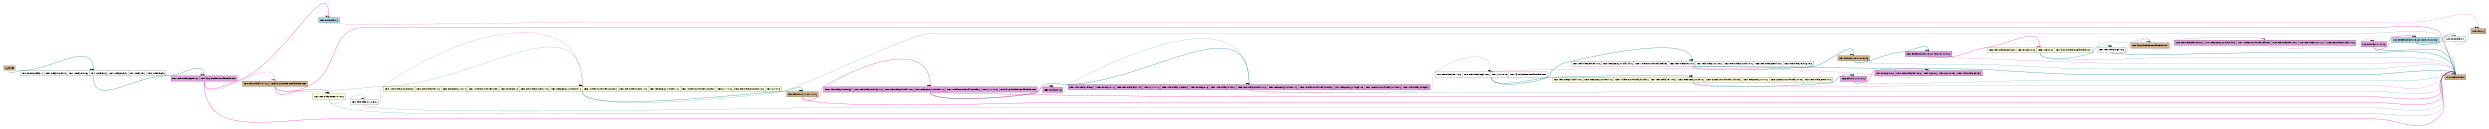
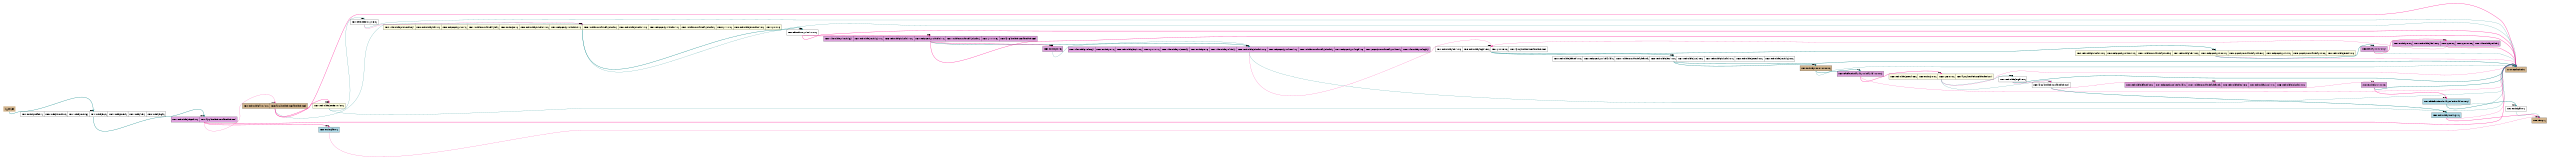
node "24598: if[v34](true-block:8367,false-block:8368)": fillcolor tan -> white
edge "24586: constant[1.0,v32]" -> "24610: exceptional-return": added
edge "24593: read-variable['percent',v35,-]" -> "24610: exceptional-return": color teal -> deeppink
node "24542: call-Math.max [v6,'max',v7,v8,v4]": fillcolor tan -> white
node "24599: read-variable['remaining',v1,-]": added
